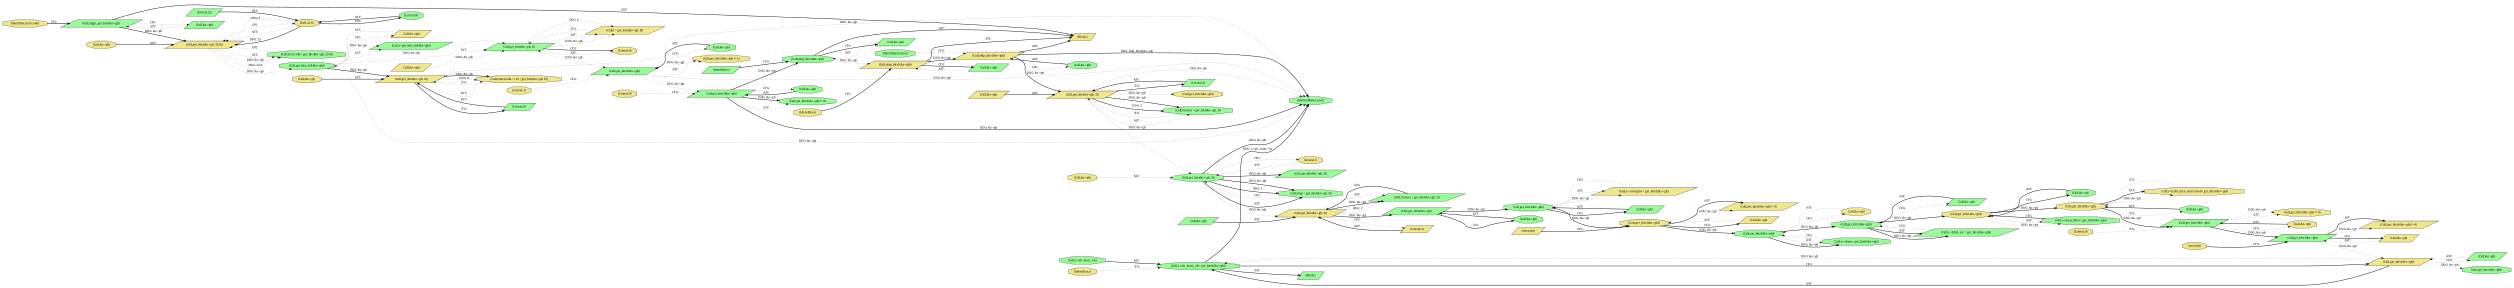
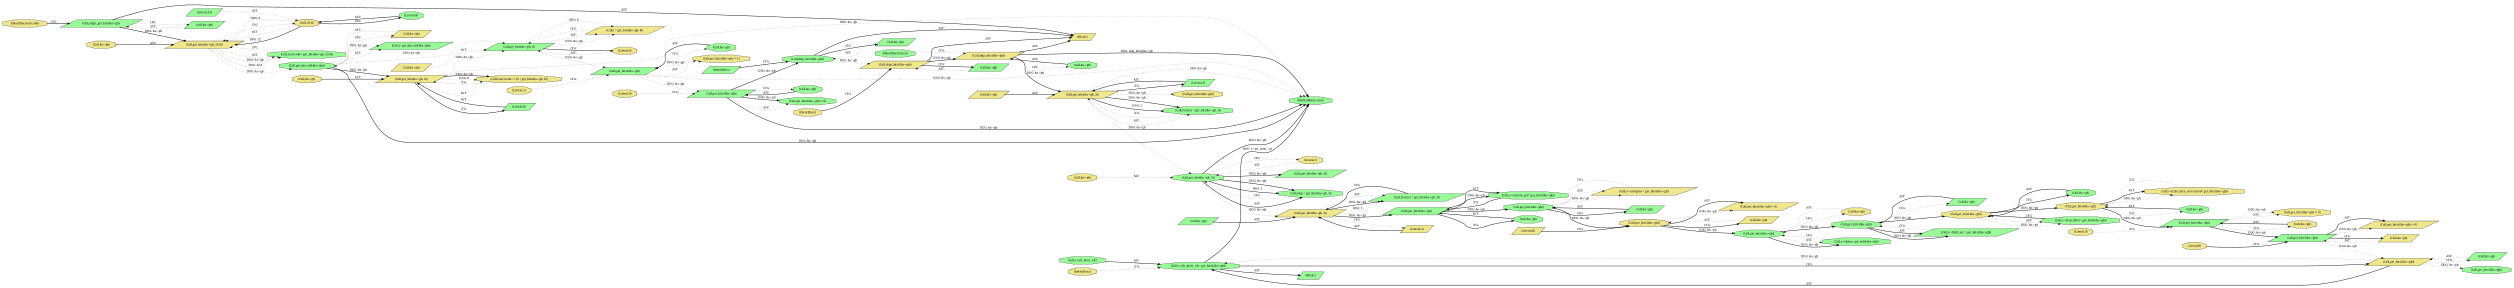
edge "(Literal,22)" -> "(Call,22-8)": style bold -> dotted
edge "(Call,get_bits_left(&s->gb))" -> "(MethodReturn,int)": style dotted -> bold
node "(Call,s->custom_pcf= get_bits1(&s->gb))": added
